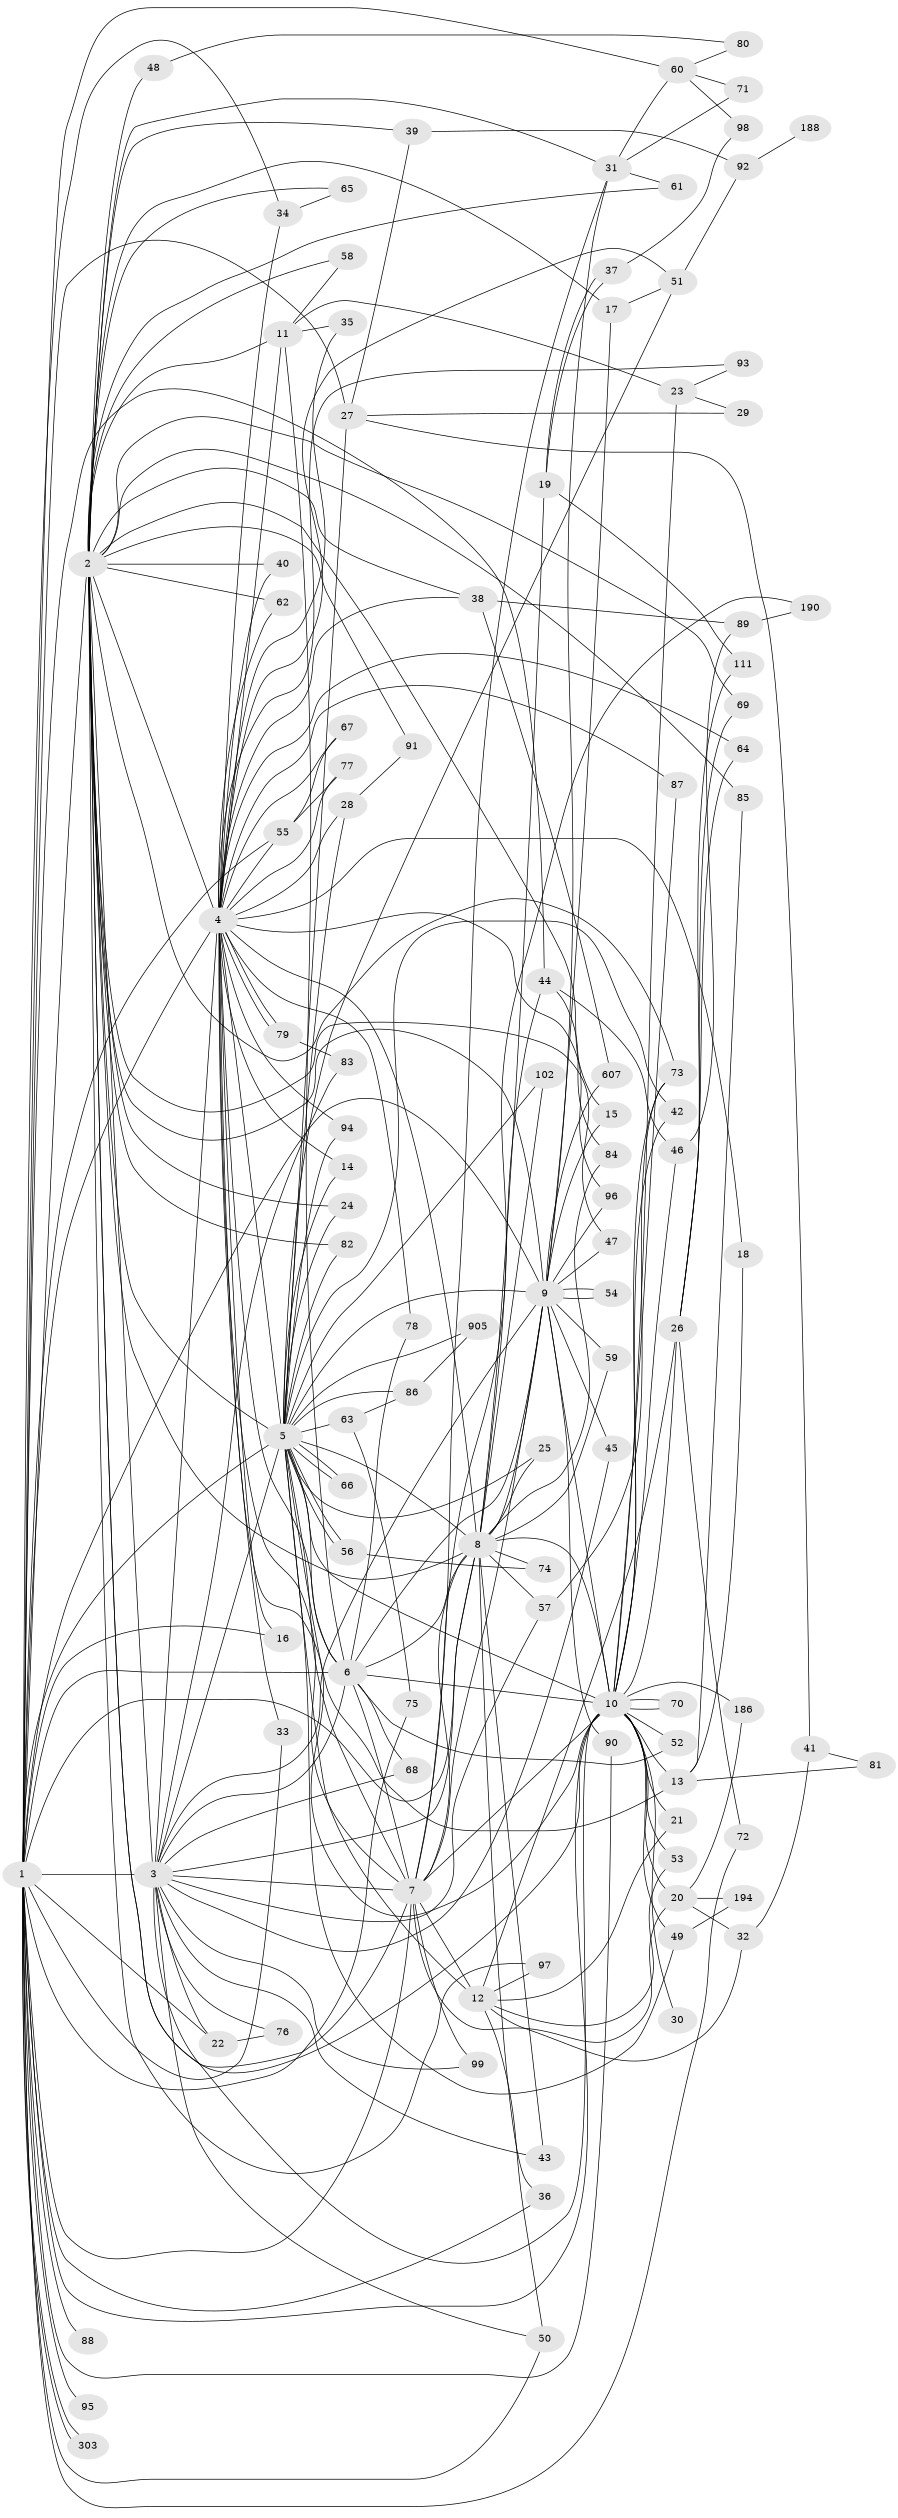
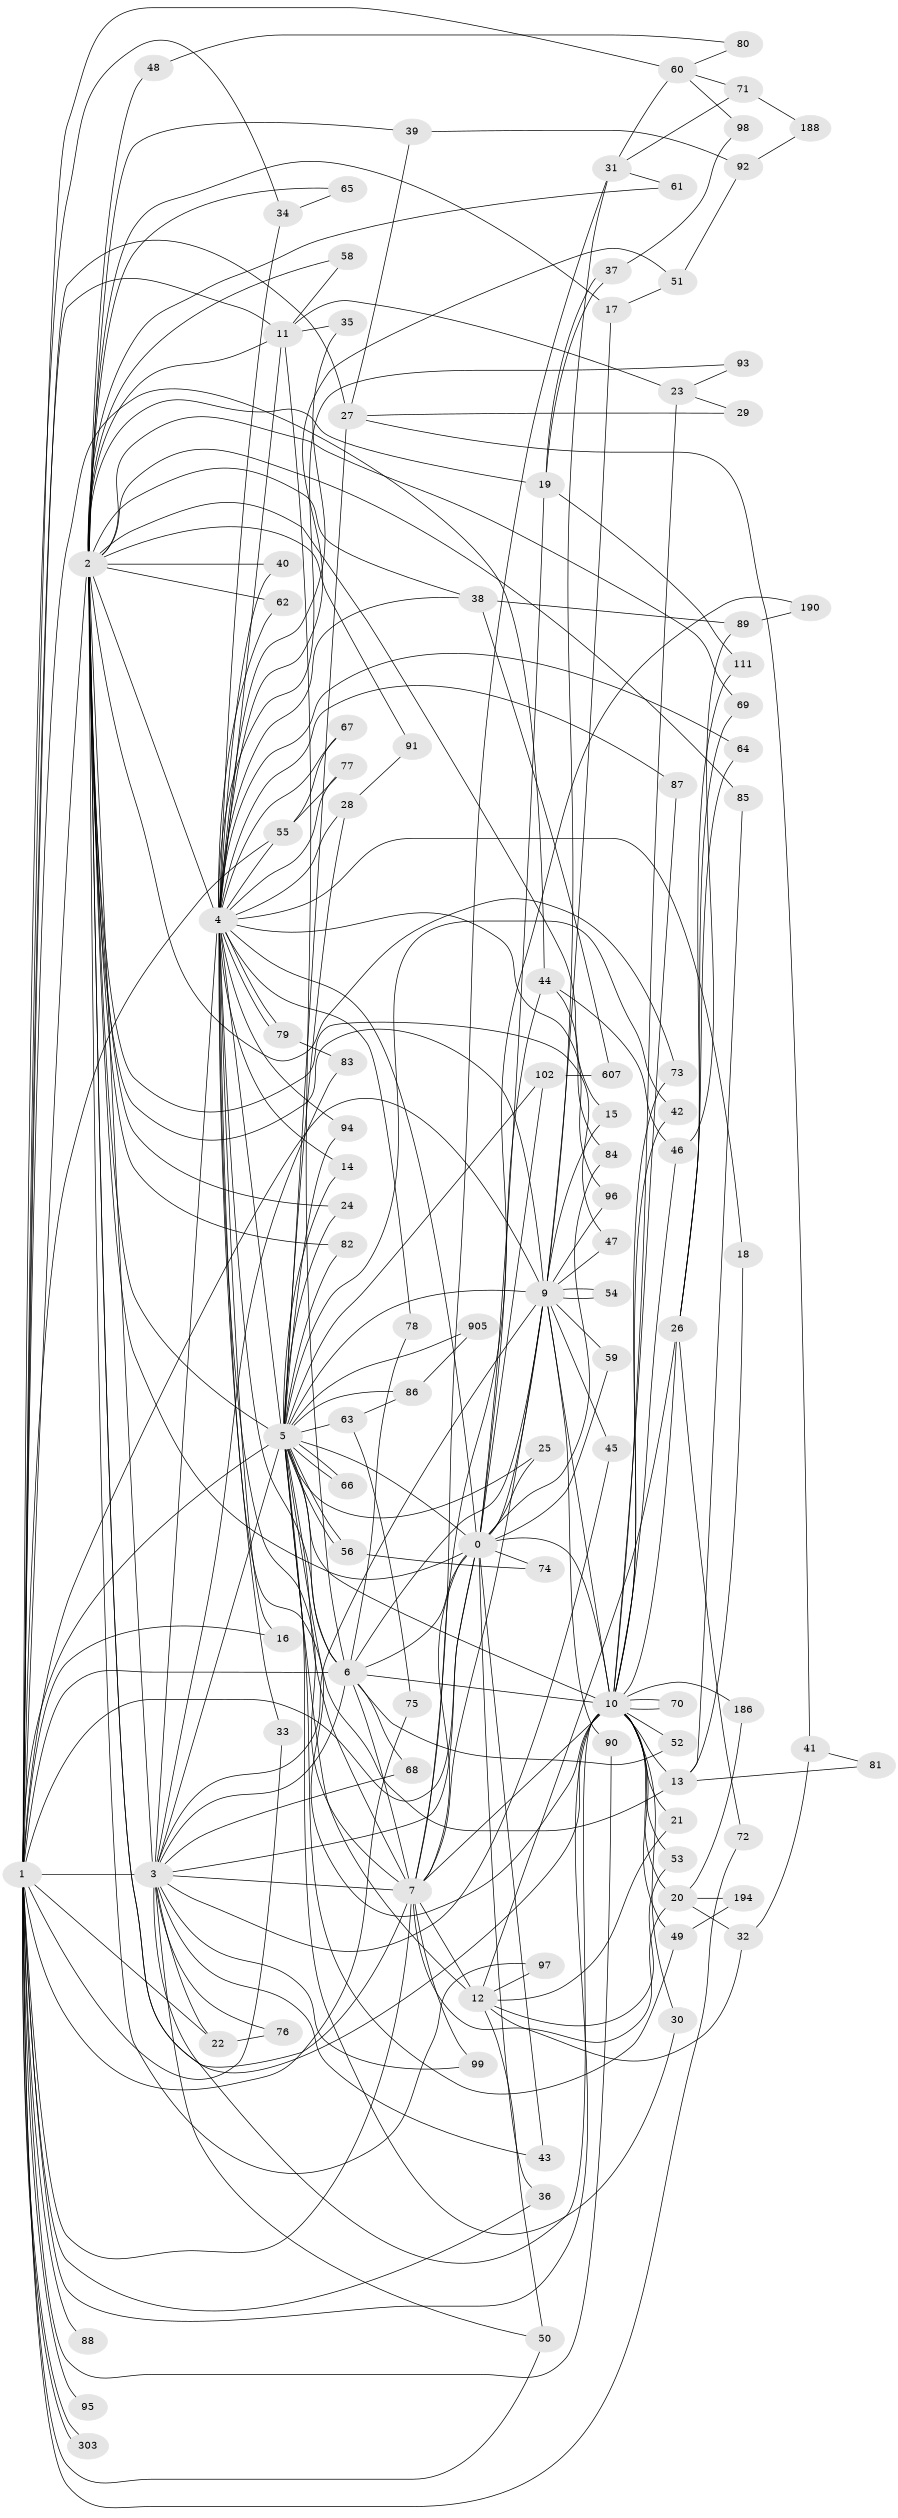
edge "71" -- "188": added
edge "31" -- "2": now "19" -- "2"
edge "51" -- "5": now "30" -- "5"
edge "607" -- "9": now "607" -- "102"
edge "4" -- "1": now "11" -- "1"
node "8": label "8" -> "0"
node "57": removed
